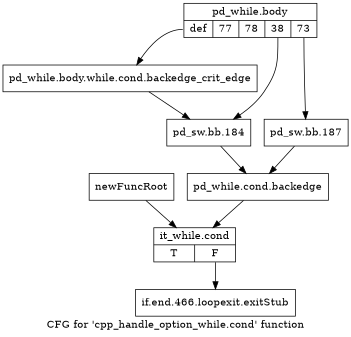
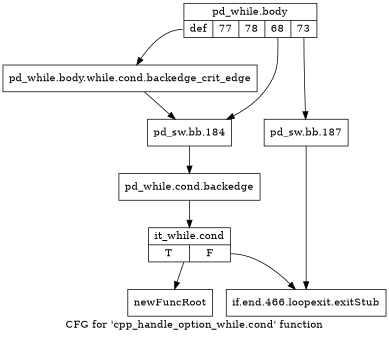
node "pd_while.body": text "38" -> "68"
edge "pd_sw.bb.187" -> "pd_while.cond.backedge": now "pd_sw.bb.187" -> "if.end.466.loopexit.exitStub"
edge "newFuncRoot" -> "it_while.cond": reversed
